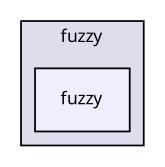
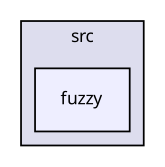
cluster "fuzzy": label "fuzzy" -> "src"
